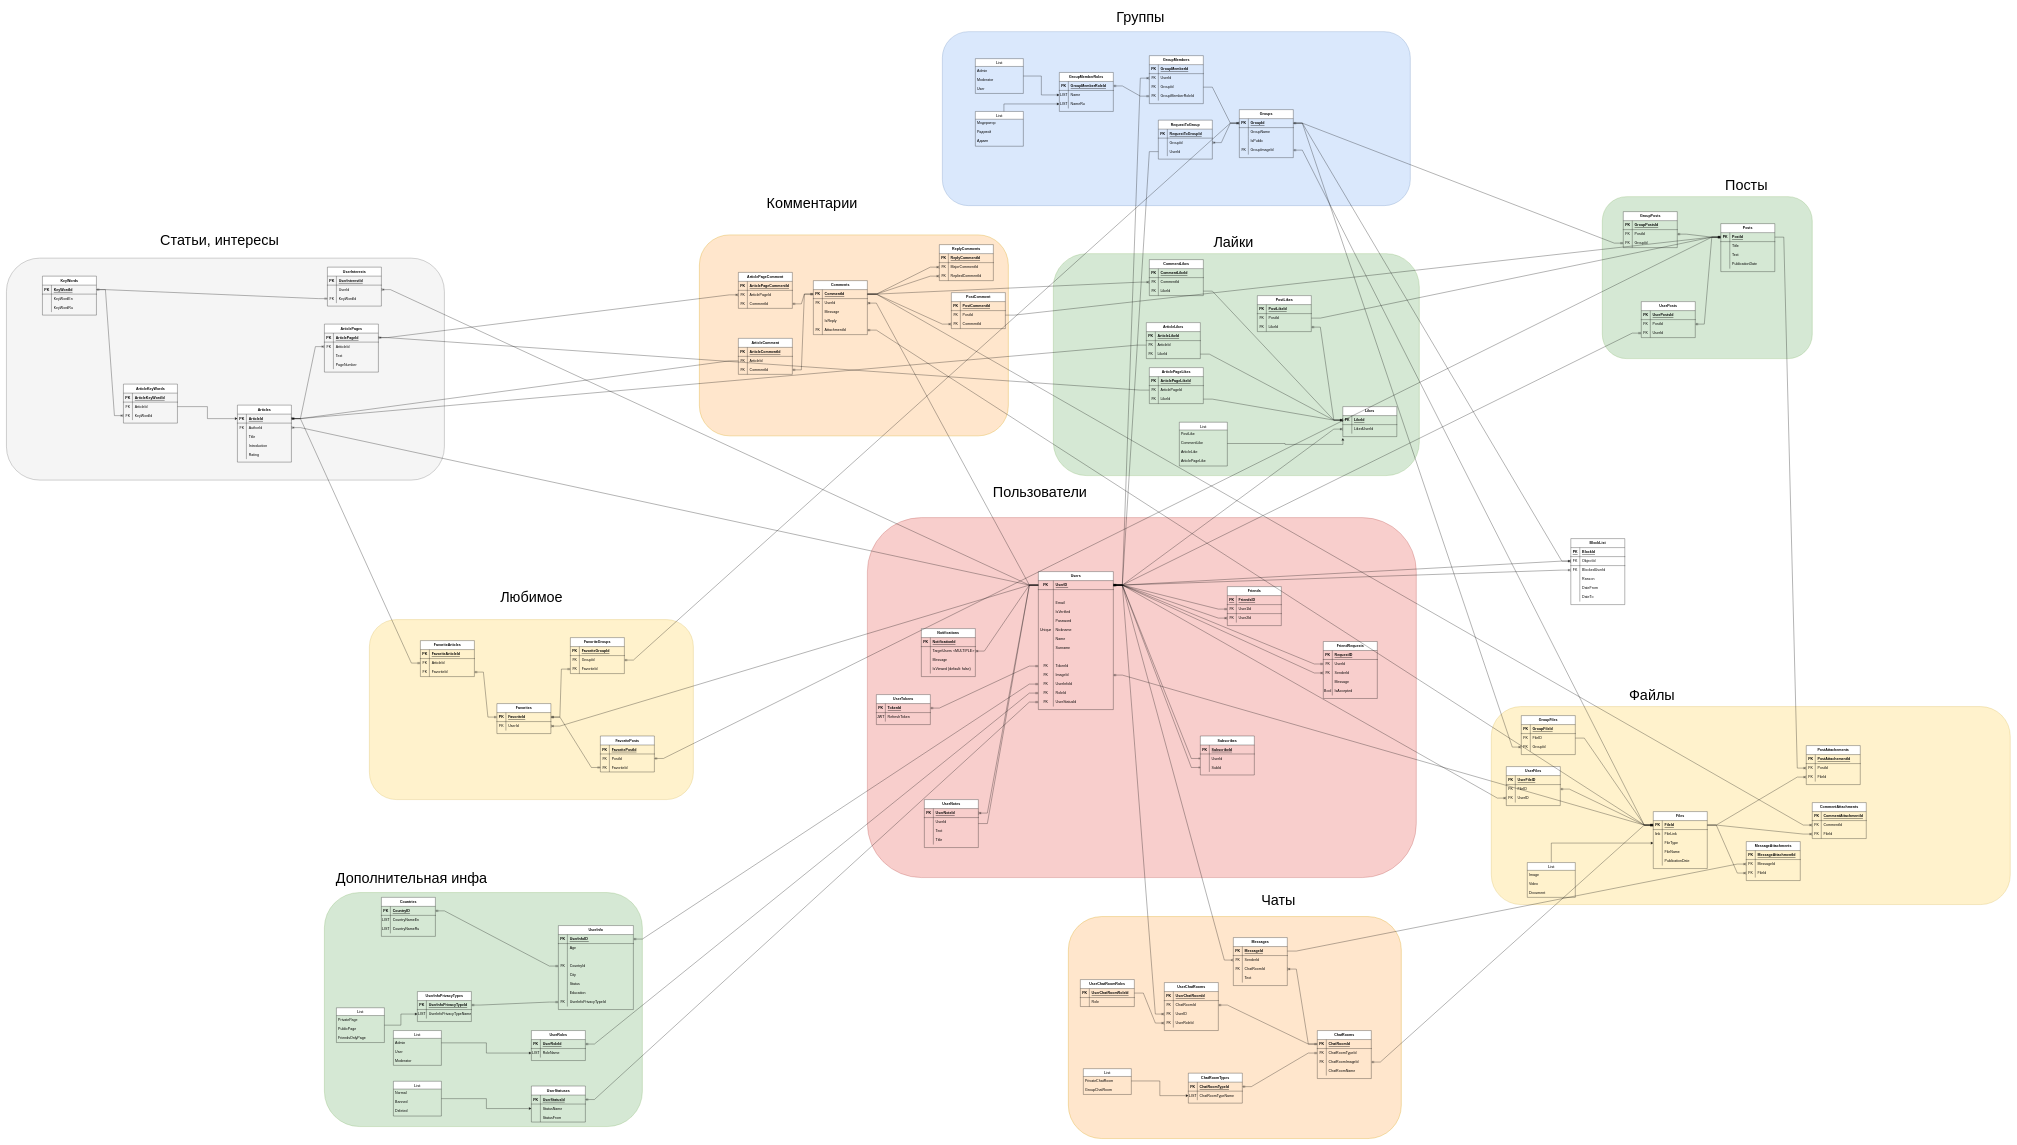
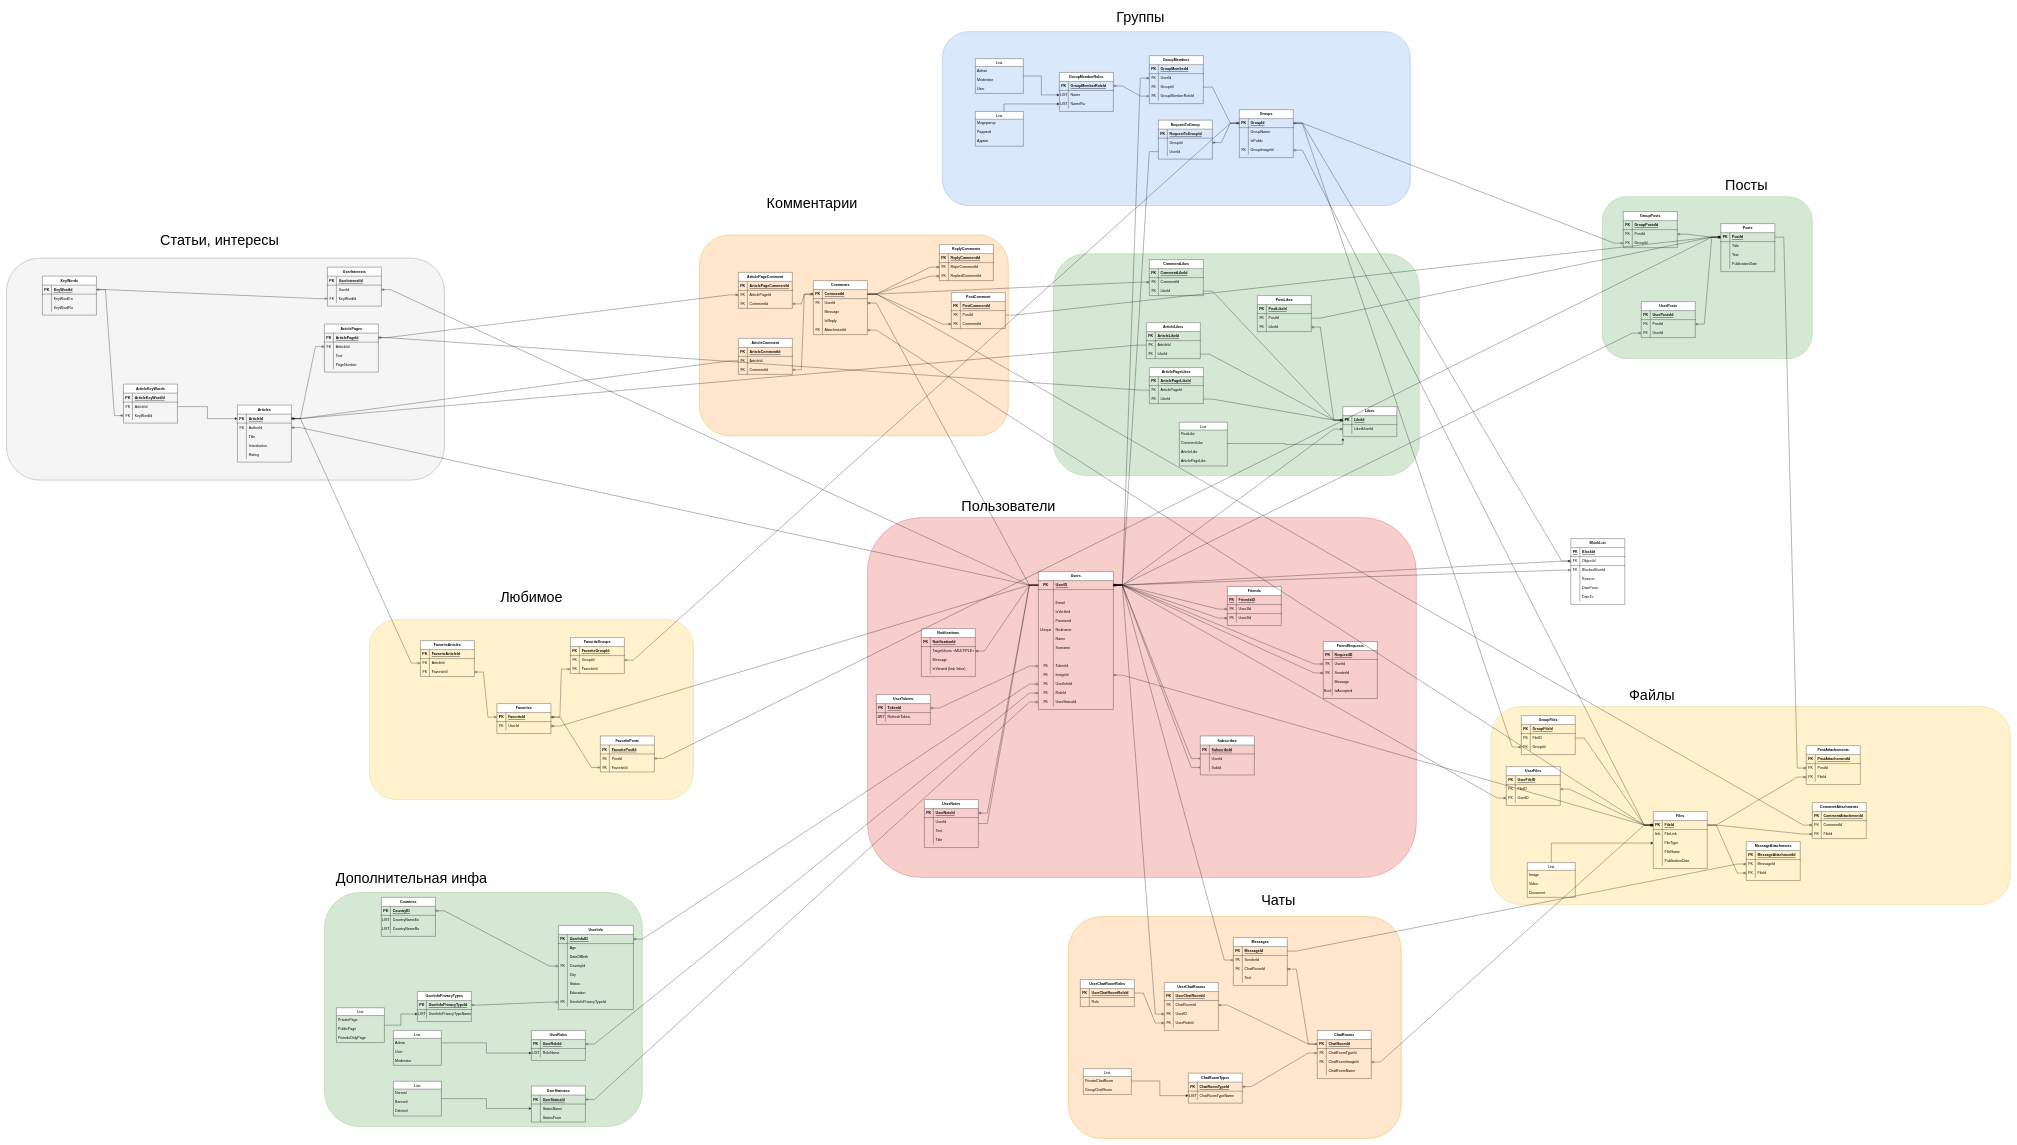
node "Лайки": removed
node "Пользователи": moved (1040, 492) -> (1008, 506)
node "IsViewed (default: false)": label "IsViewed (default: false)" -> "IsViewed (link: false)"
node "DateOfBirth": added
